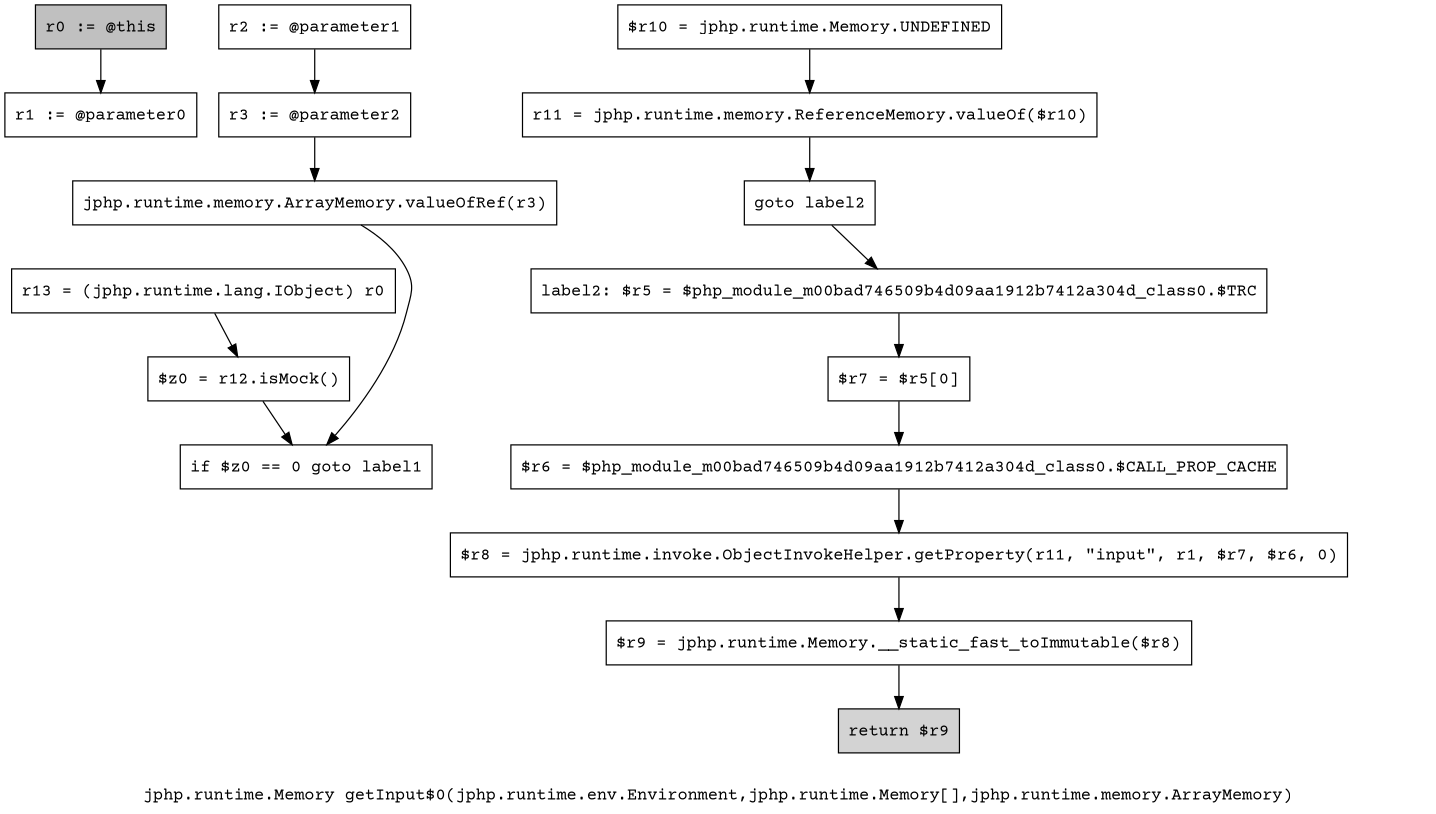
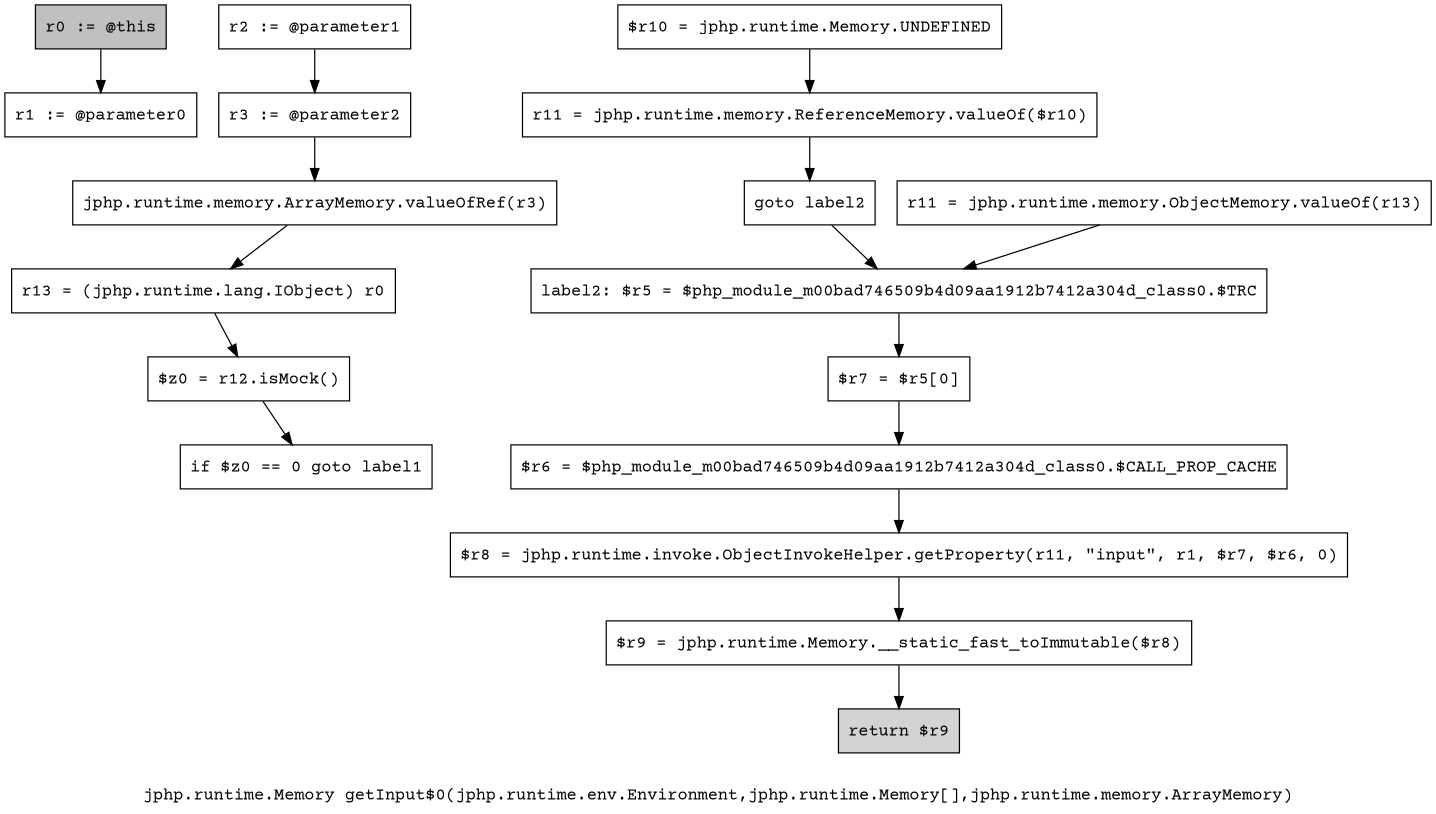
node "r11 = jphp.runtime.memory.ObjectMemory.valueOf(r13)": added
edge "jphp.runtime.memory.ArrayMemory.valueOfRef(r3)" -> "if $z0 == 0 goto label1": now "jphp.runtime.memory.ArrayMemory.valueOfRef(r3)" -> "r13 = (jphp.runtime.lang.IObject) r0"
